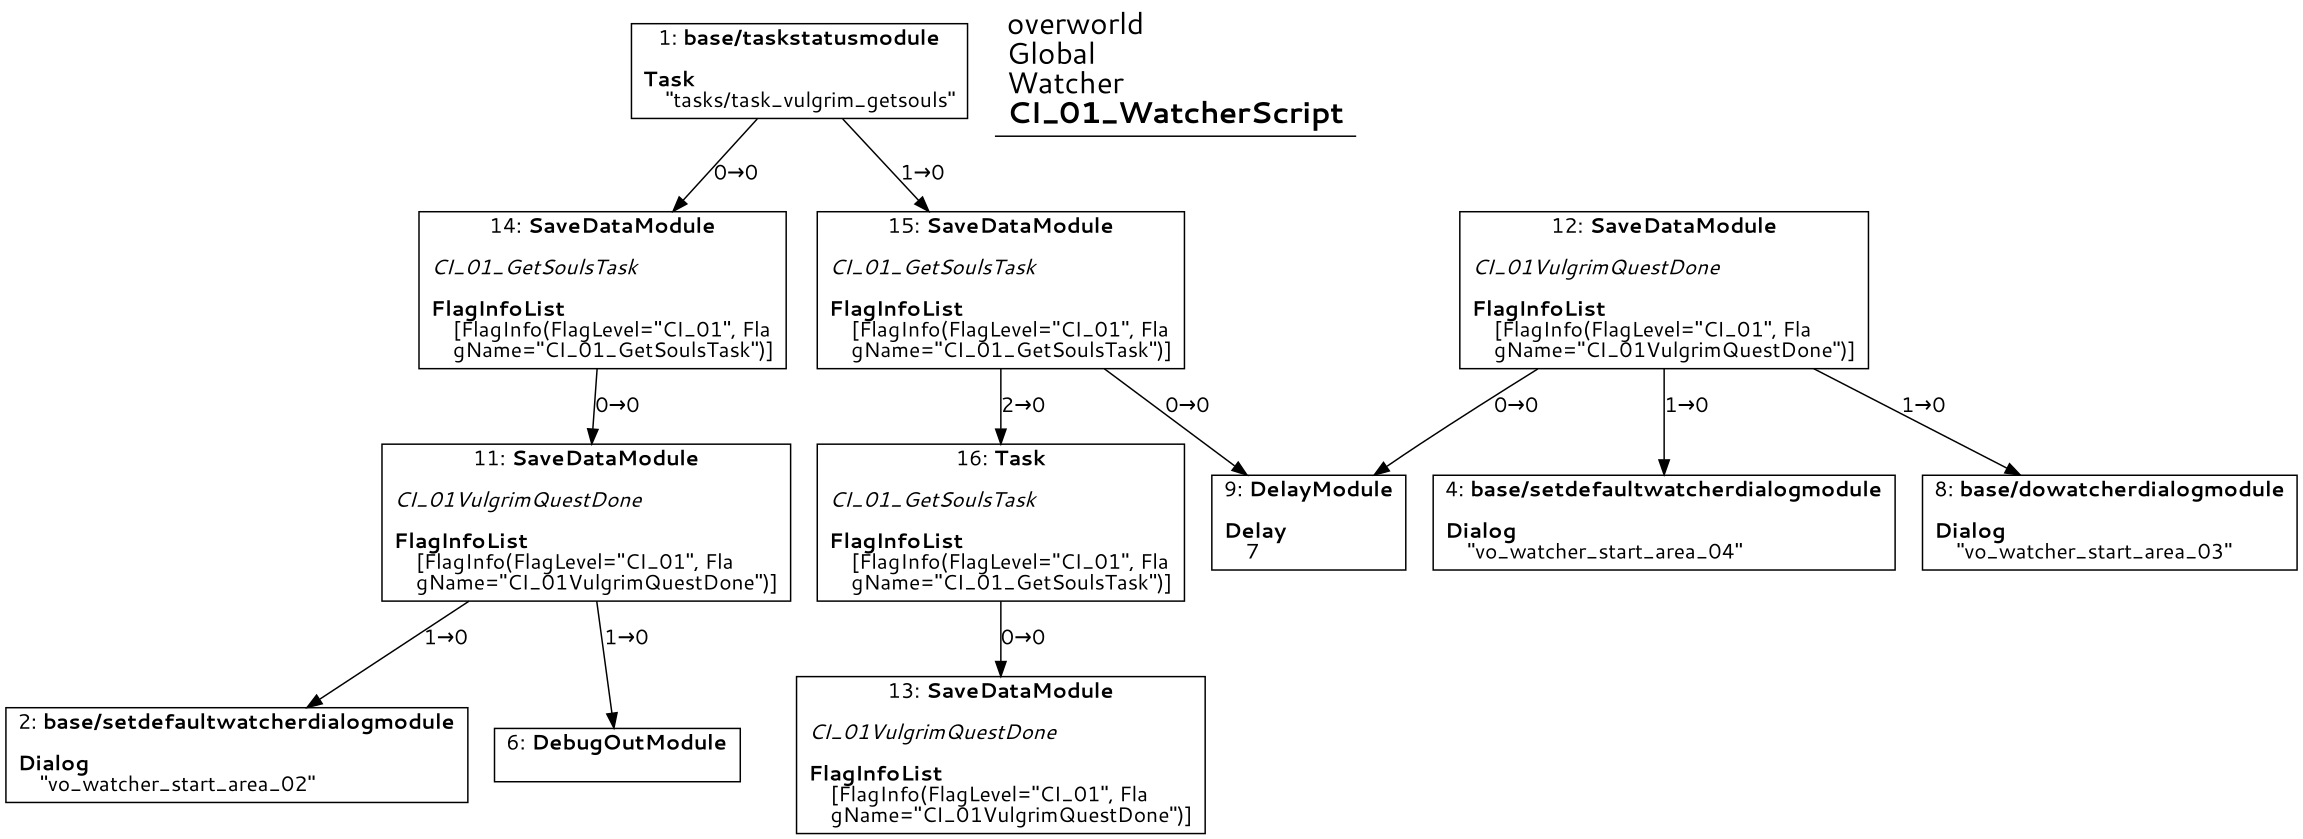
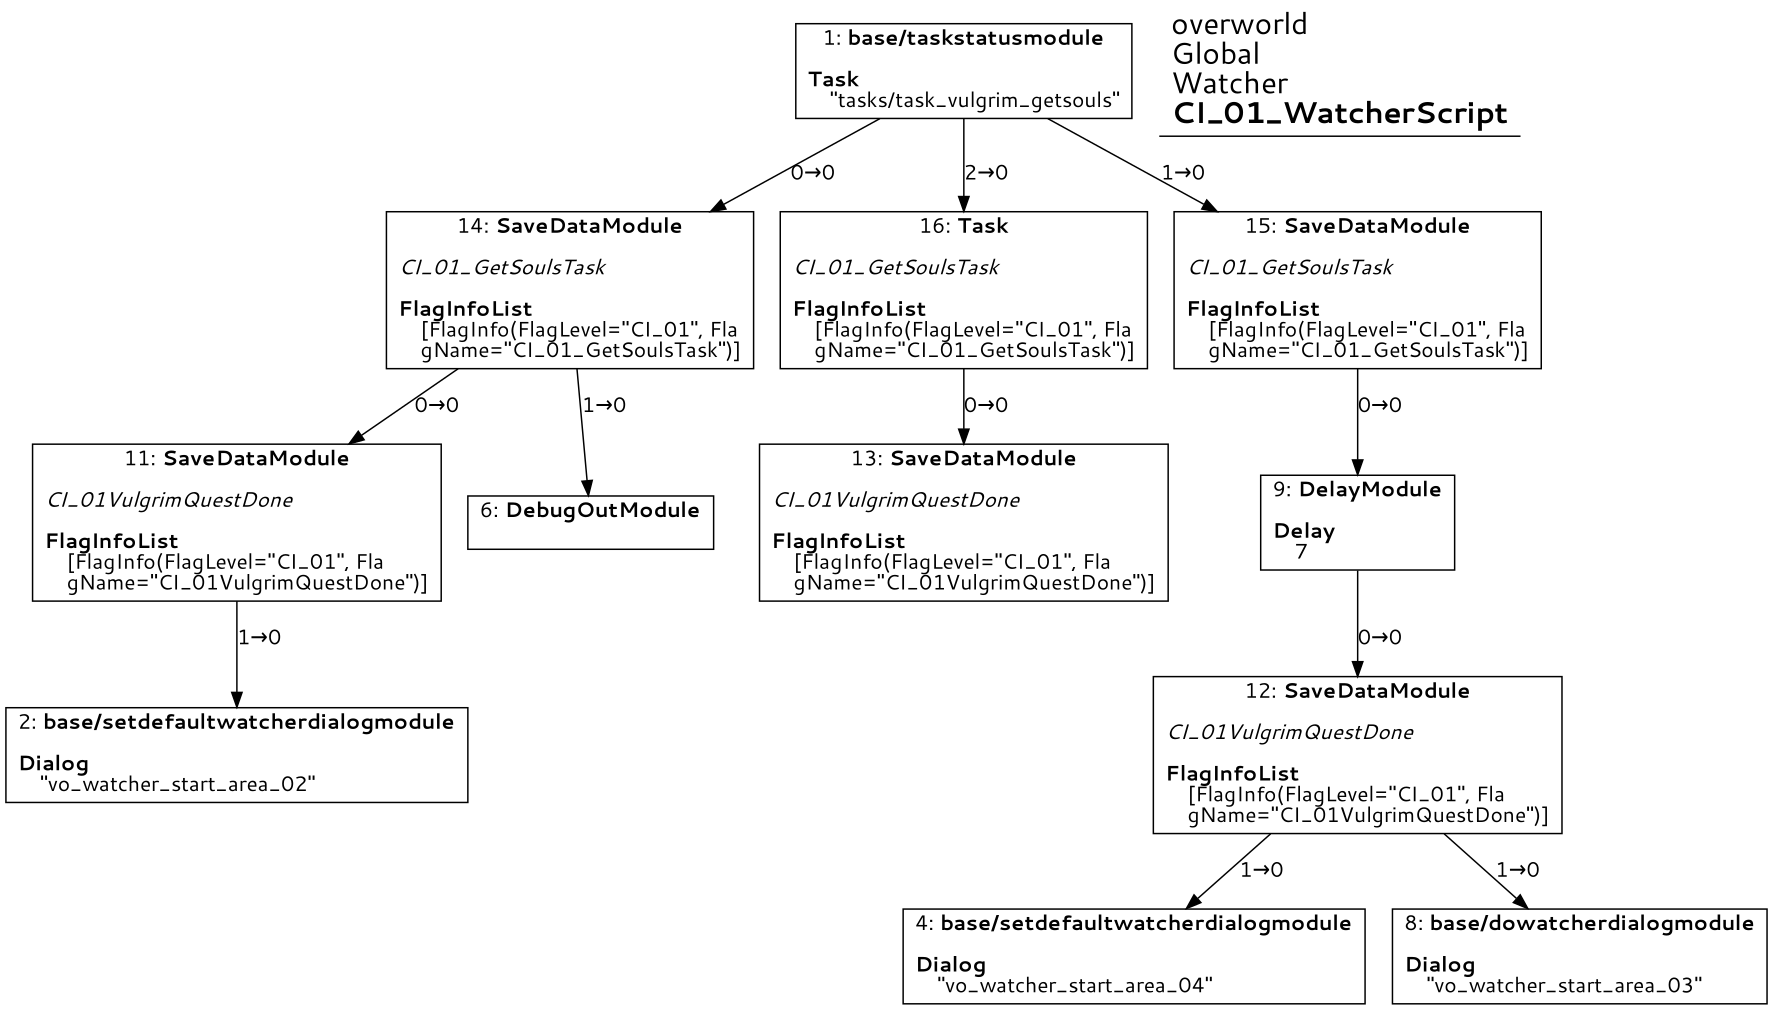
edge "15:" -> "16:": now "1:" -> "16:"
edge "12:" -> "9:": reversed
edge "11:" -> "6:": now "14:" -> "6:"
